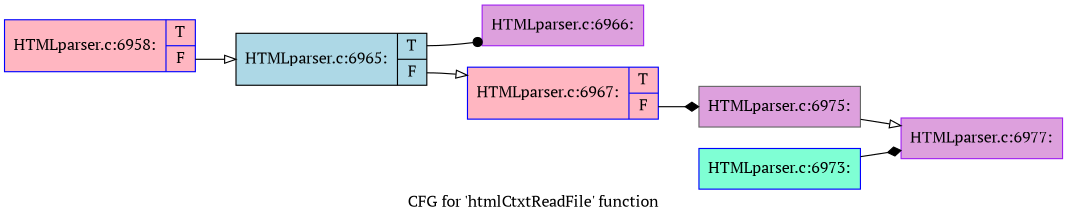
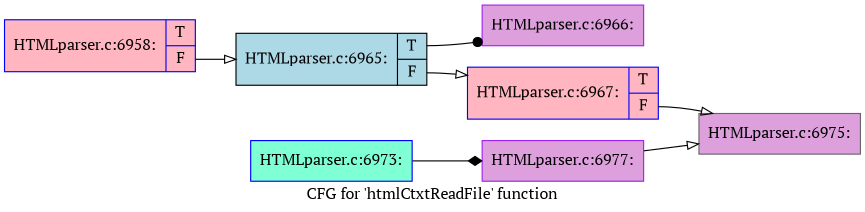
edge "HTMLparser.c:6967:" -> "HTMLparser.c:6975:": arrowhead diamond -> onormal
edge "HTMLparser.c:6975:" -> "HTMLparser.c:6977:": reversed
